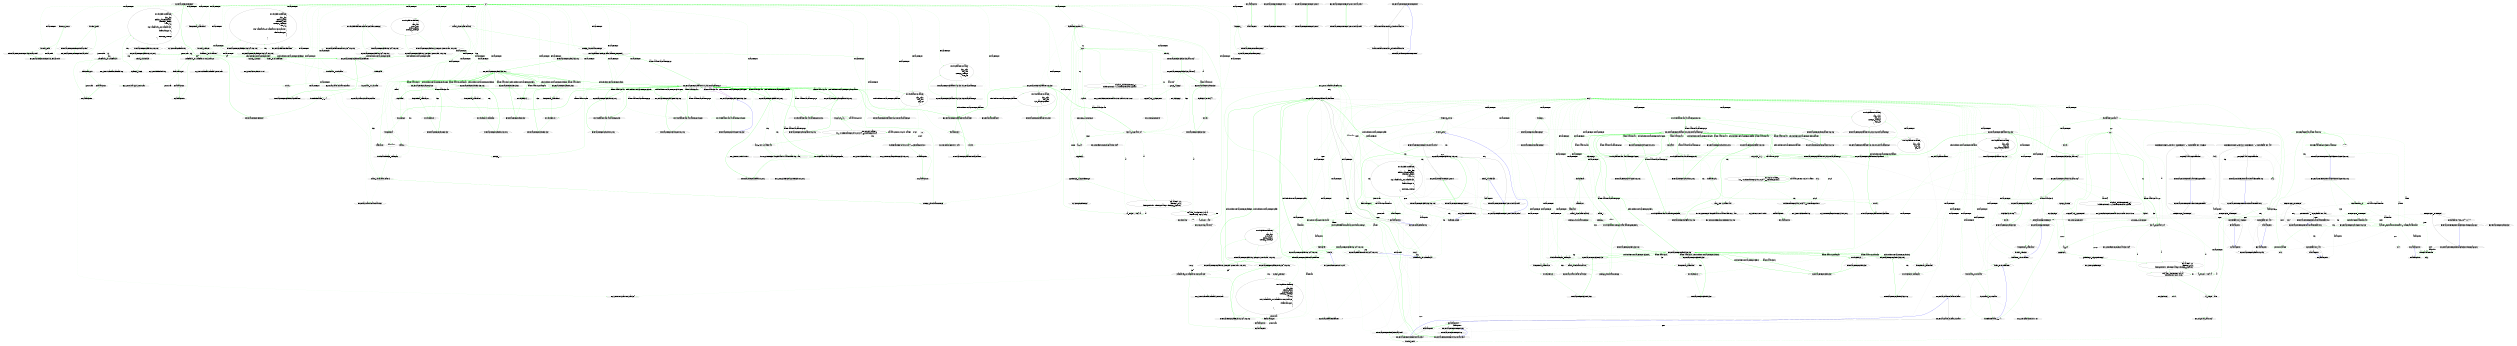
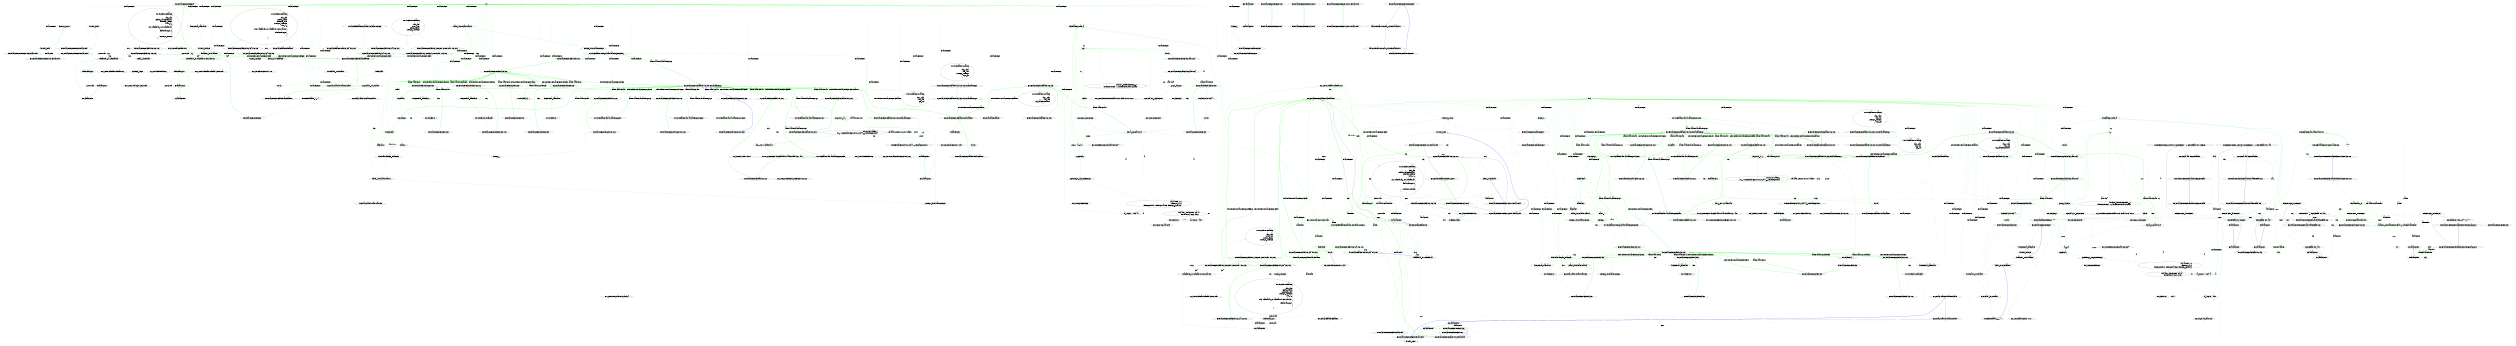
edge "string ParameterName = ''Id''" -> "x.Name.Equals(ParameterName)": label "System" -> "ParameterName"
